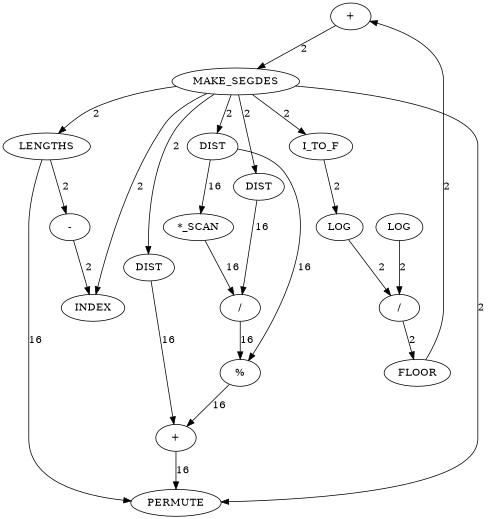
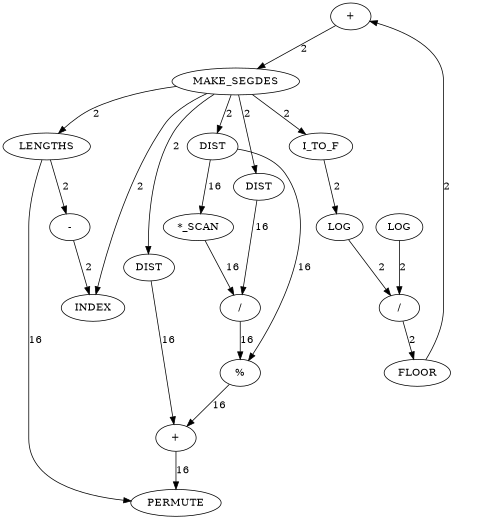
edge "MAKE_SEGDES" -> "PERMUTE": removed, label "2"
